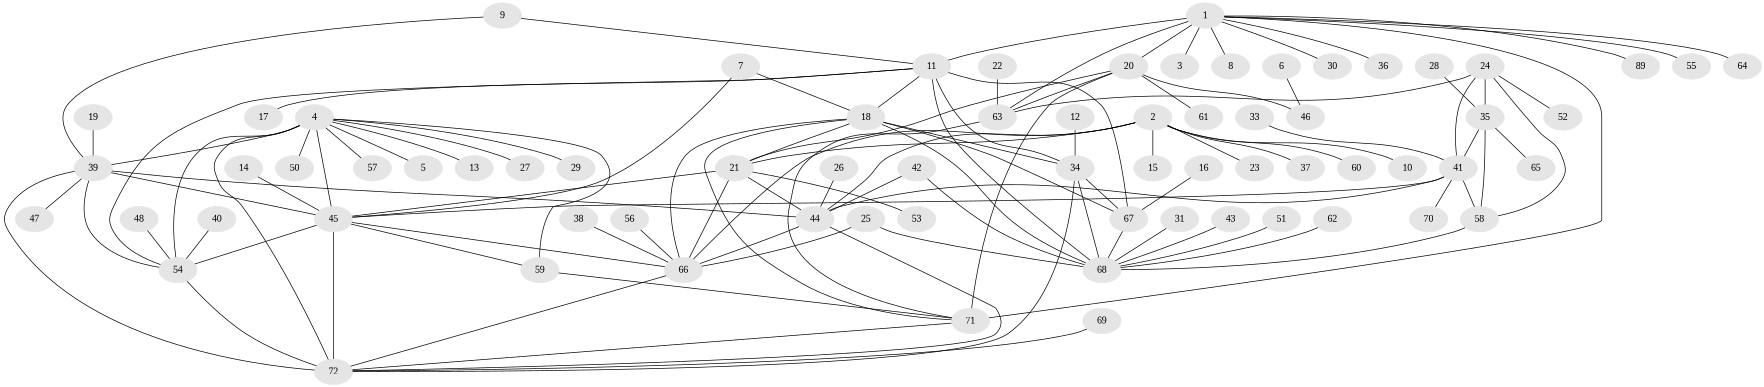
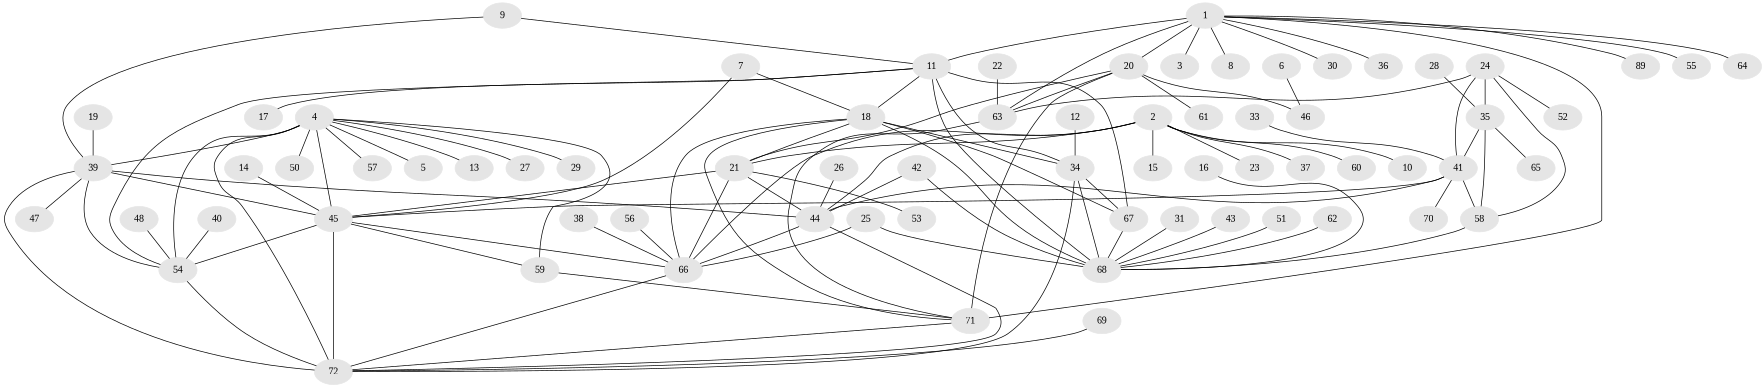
edge "16" -- "67": now "16" -- "68"
